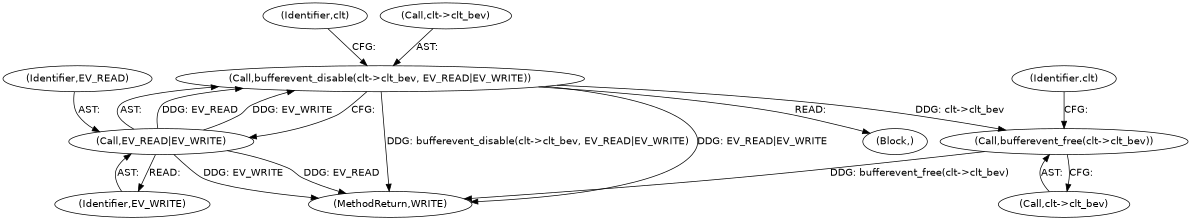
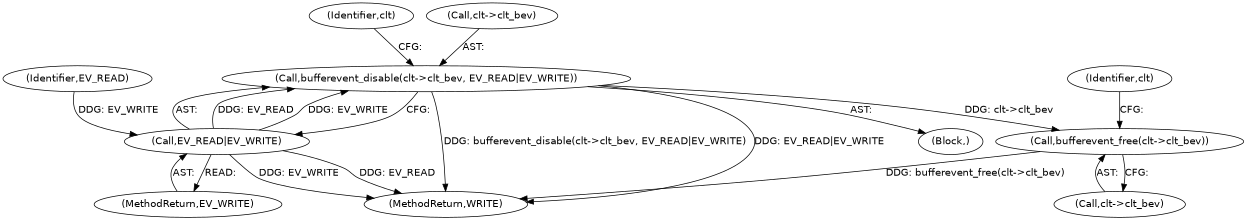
edge "(Identifier,EV_READ)" -> "(Call,EV_READ|EV_WRITE)": label "AST: " -> "DDG: EV_WRITE"
edge "(Call,bufferevent_disable(clt->clt_bev, EV_READ|EV_WRITE))" -> "(Block,)": label "READ: " -> "AST: "
node "(Identifier,EV_WRITE)": label "(Identifier,EV_WRITE)" -> "(MethodReturn,EV_WRITE)"
